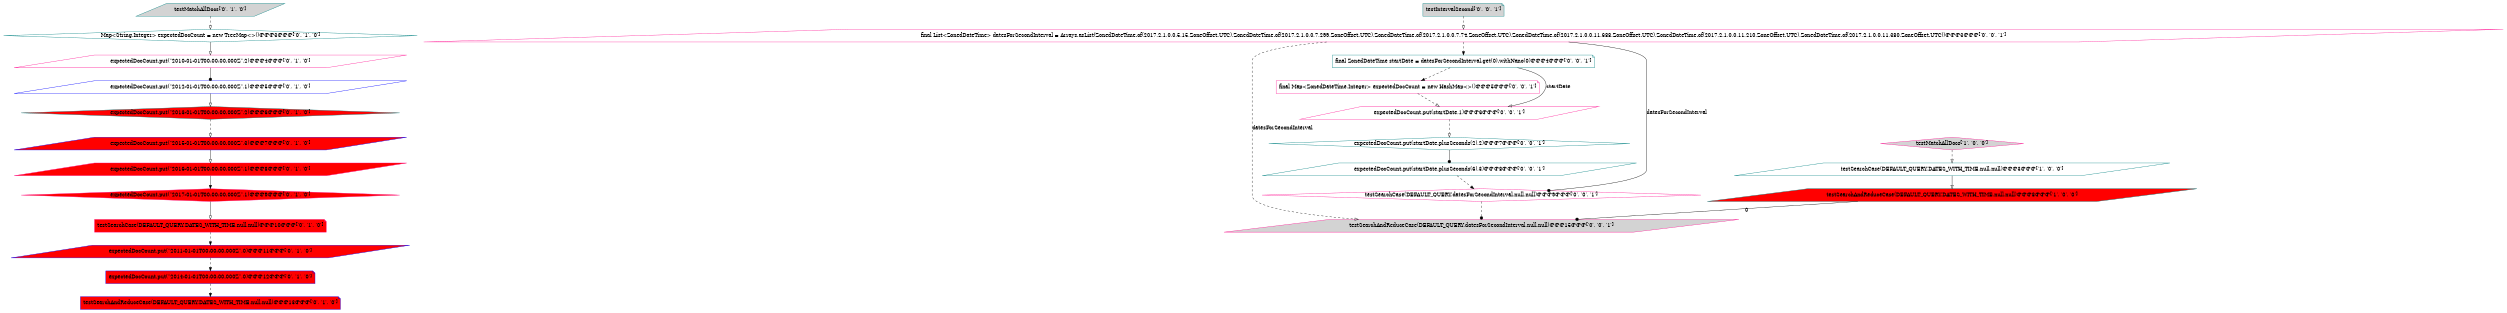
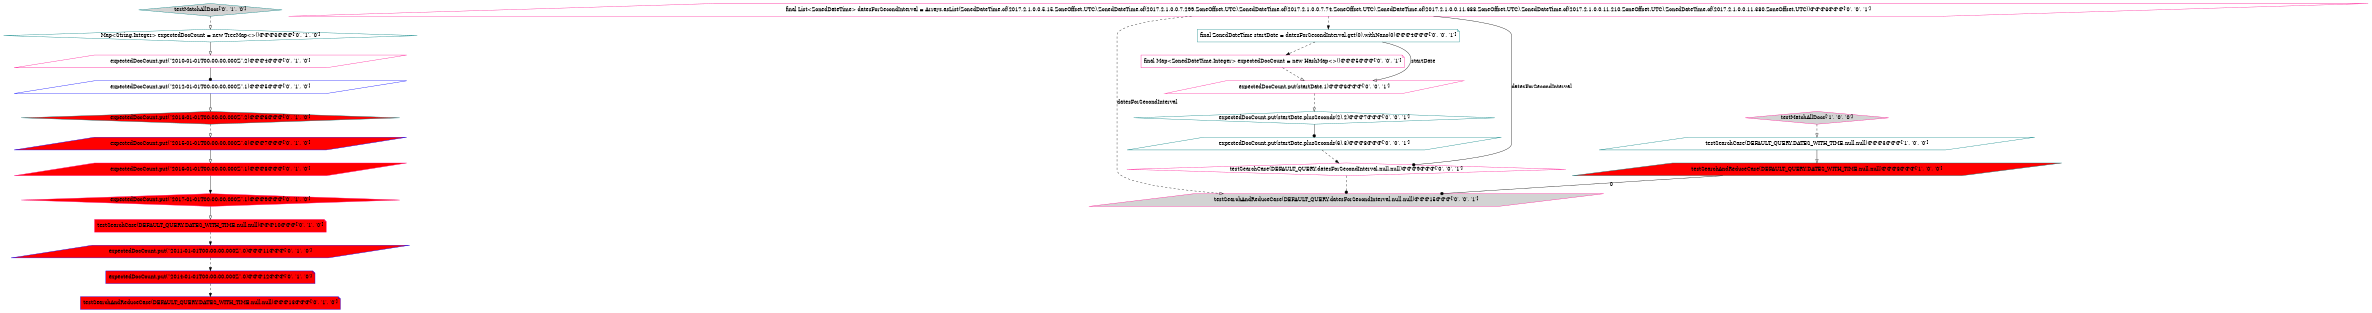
node "testMatchAllDocs['0', '1', '0']": shape parallelogram -> diamond
node "testIntervalSecond['0', '0', '1']": removed
